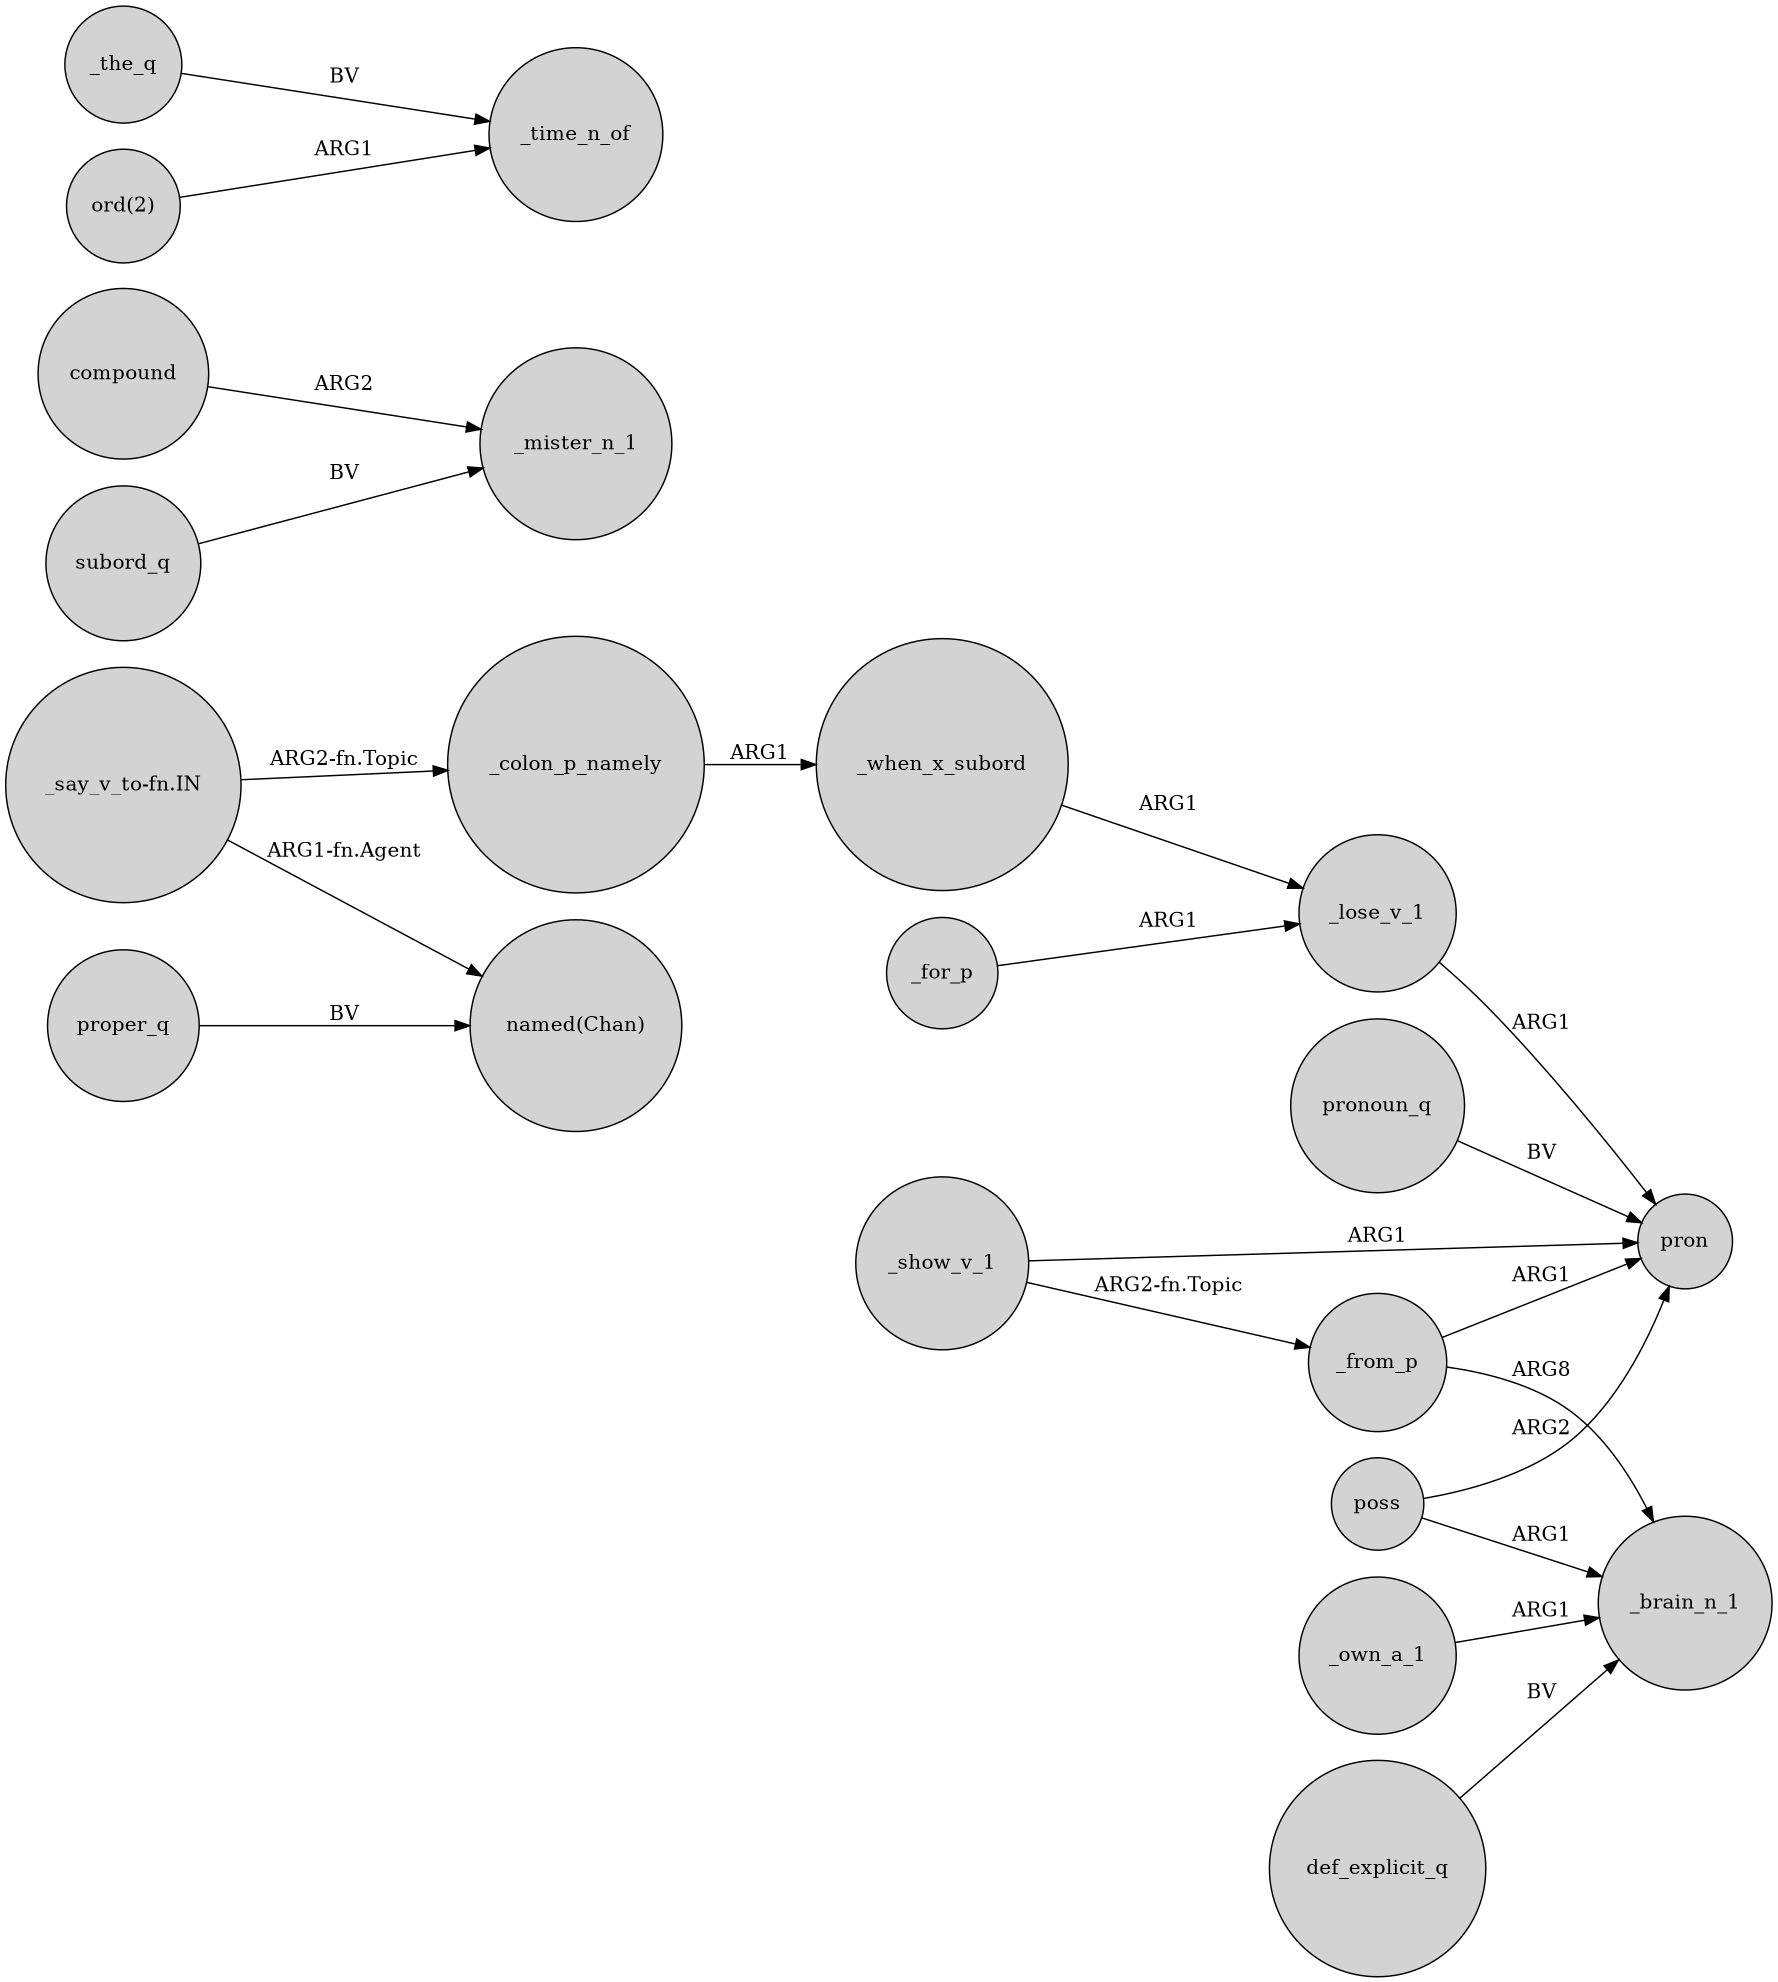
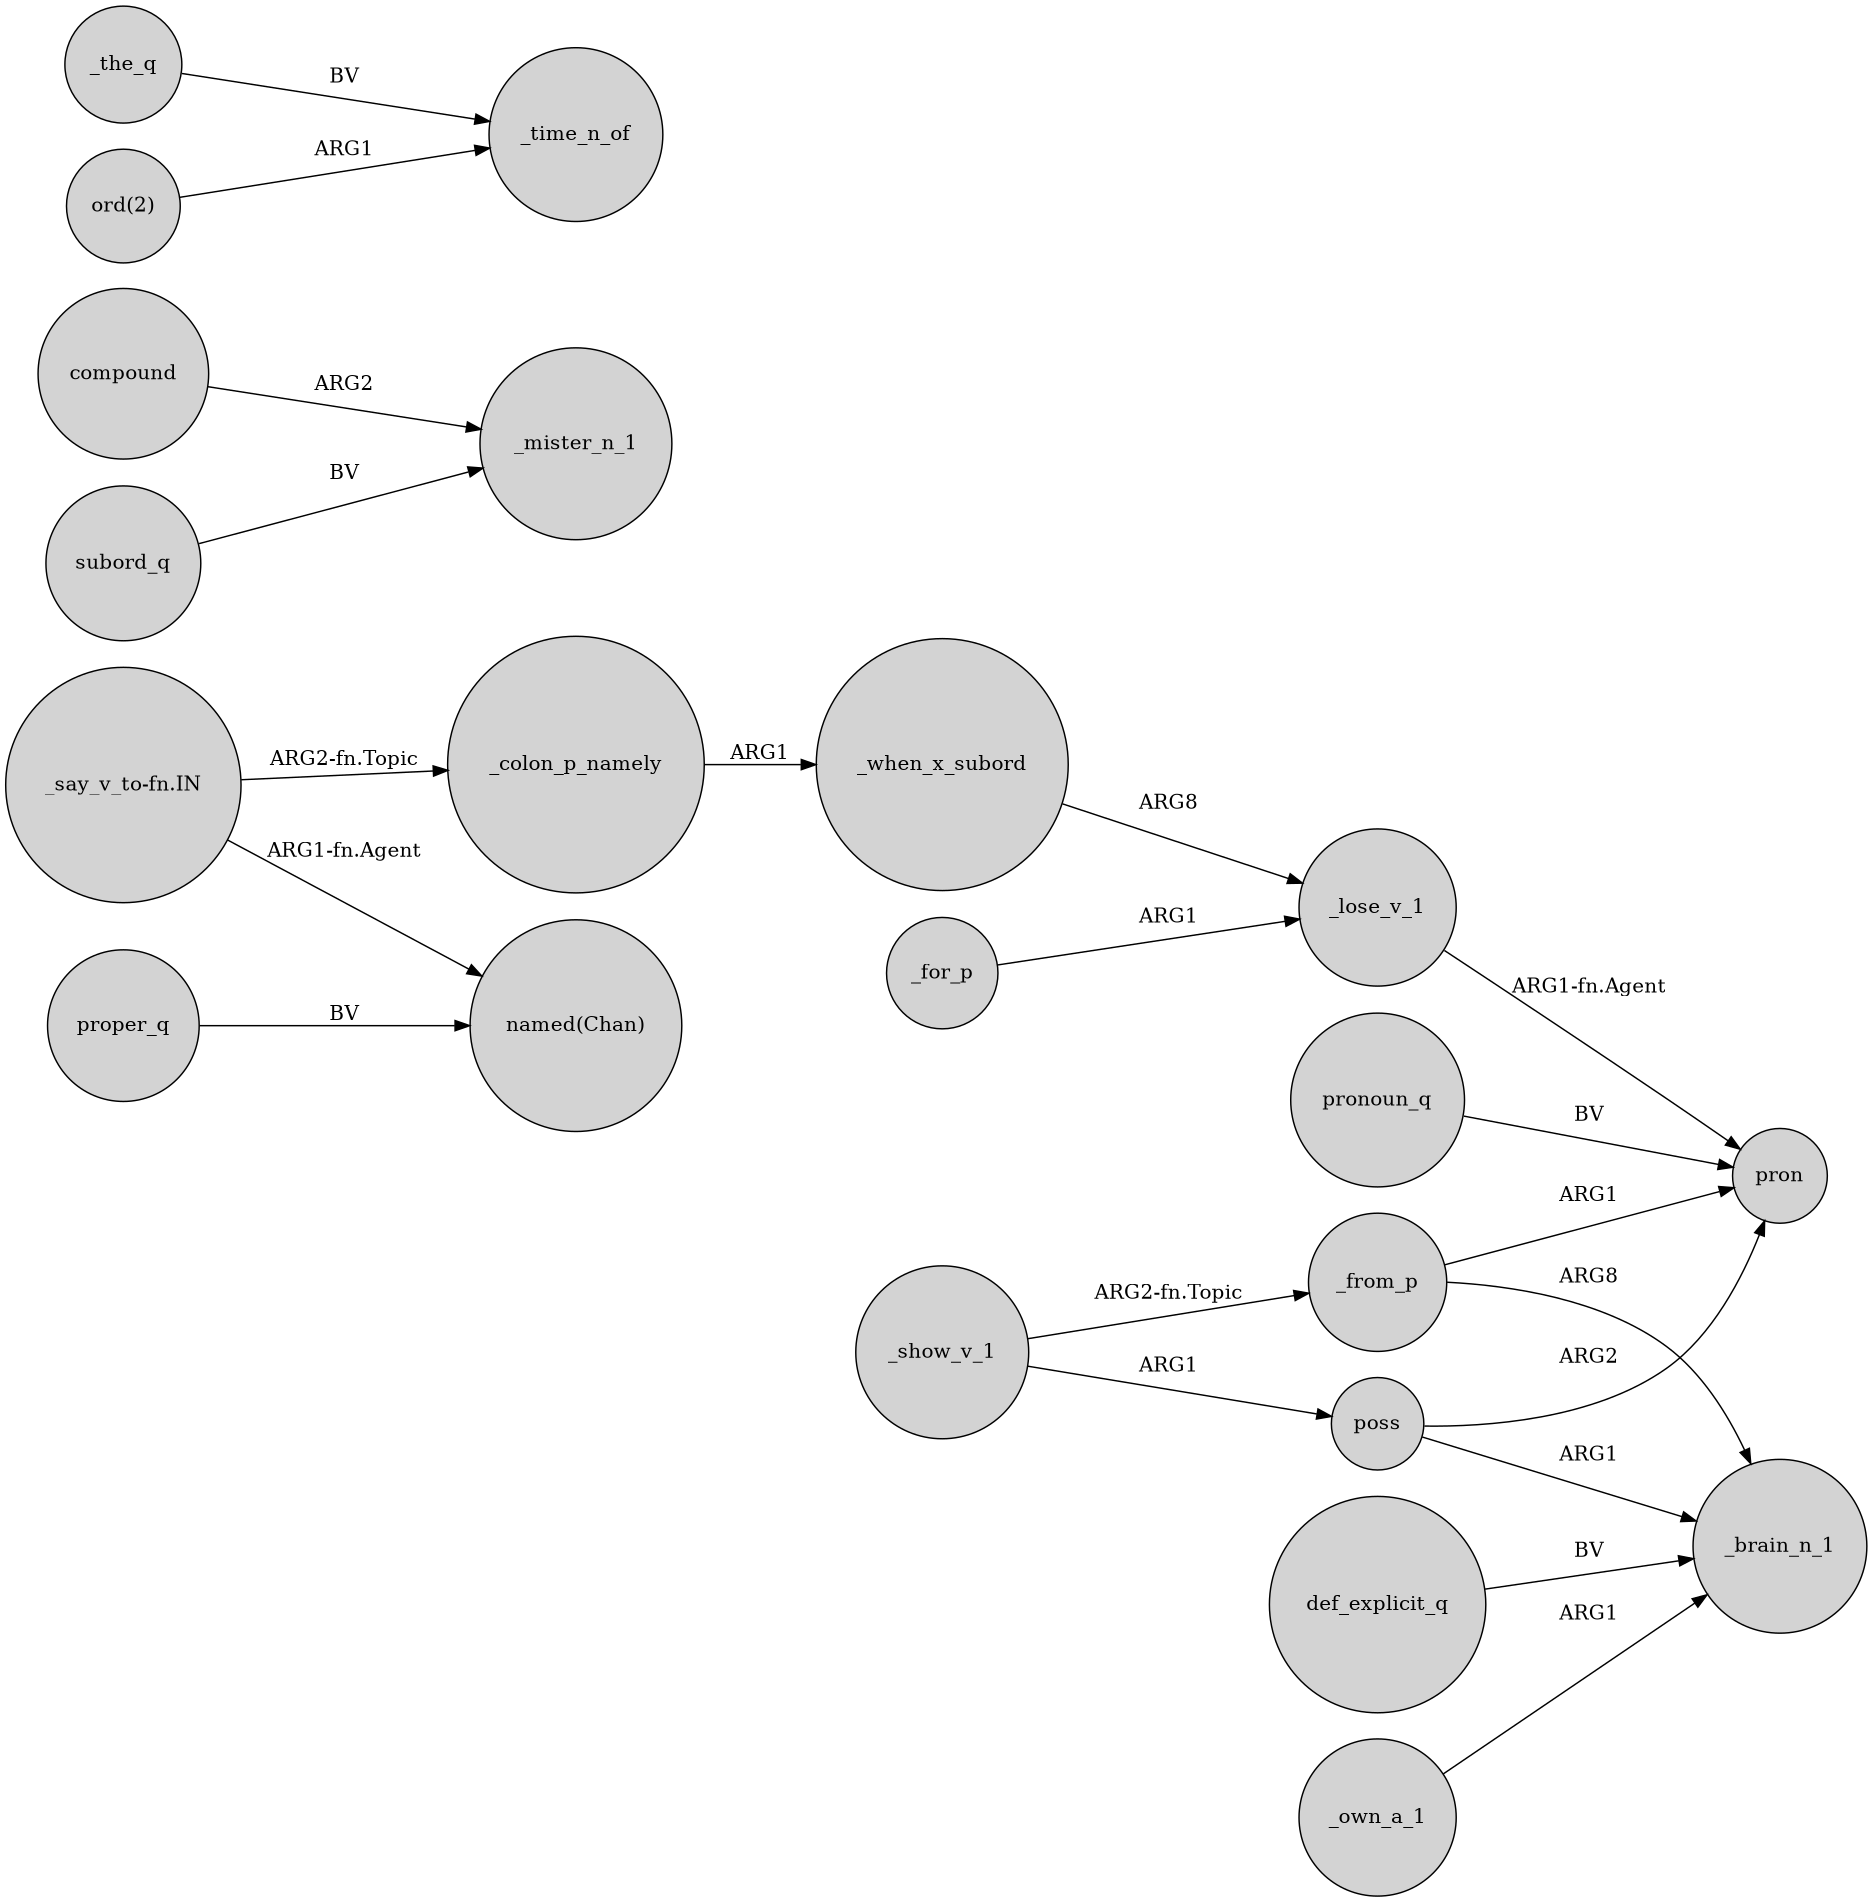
edge "_when_x_subord" -> "_lose_v_1": label "ARG1" -> "ARG8"
edge "_lose_v_1" -> "pron": label "ARG1" -> "ARG1-fn.Agent"
edge "_show_v_1" -> "pron": now "_show_v_1" -> "poss"
